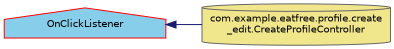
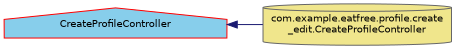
node "OnClickListener": label "OnClickListener" -> "CreateProfileController"
